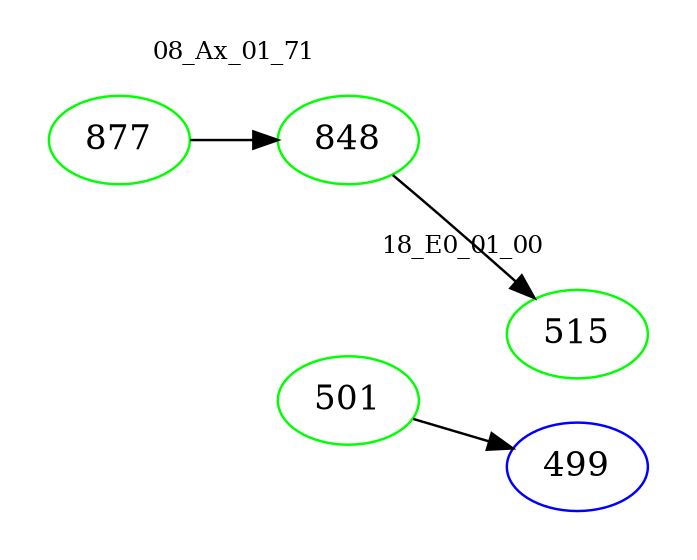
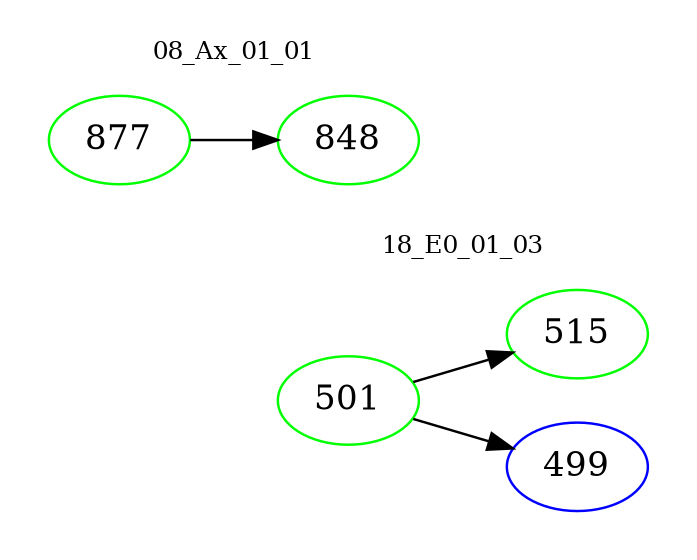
cluster "08_Ax_01_71": label "08_Ax_01_71" -> "08_Ax_01_01"
edge "848" -> "515": now "501" -> "515"
cluster "18_E0_01_00": label "18_E0_01_00" -> "18_E0_01_03"
